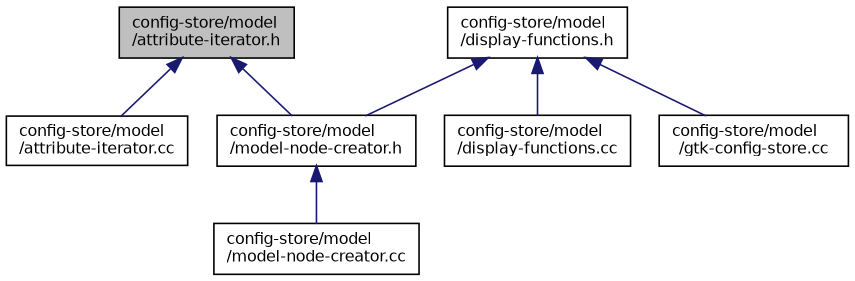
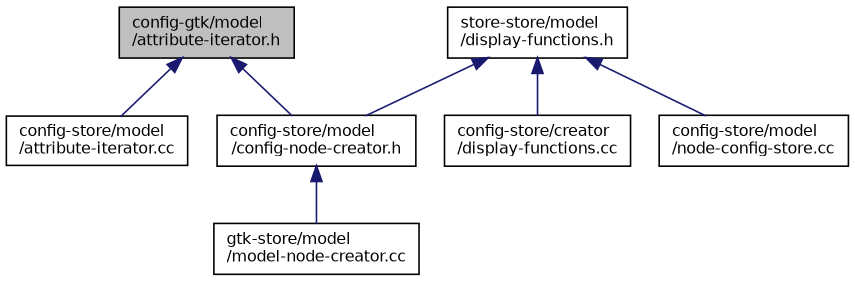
node "config-store/model /attribute-iterator.h": label "config-store/model /attribute-iterator.h" -> "config-gtk/model /attribute-iterator.h"
node "config-store/model /display-functions.h": label "config-store/model /display-functions.h" -> "store-store/model /display-functions.h"
node "config-store/model /model-node-creator.h": label "config-store/model /model-node-creator.h" -> "config-store/model /config-node-creator.h"
node "config-store/model /display-functions.cc": label "config-store/model /display-functions.cc" -> "config-store/creator /display-functions.cc"
node "config-store/model /gtk-config-store.cc": label "config-store/model /gtk-config-store.cc" -> "config-store/model /node-config-store.cc"
node "config-store/model /model-node-creator.cc": label "config-store/model /model-node-creator.cc" -> "gtk-store/model /model-node-creator.cc"
